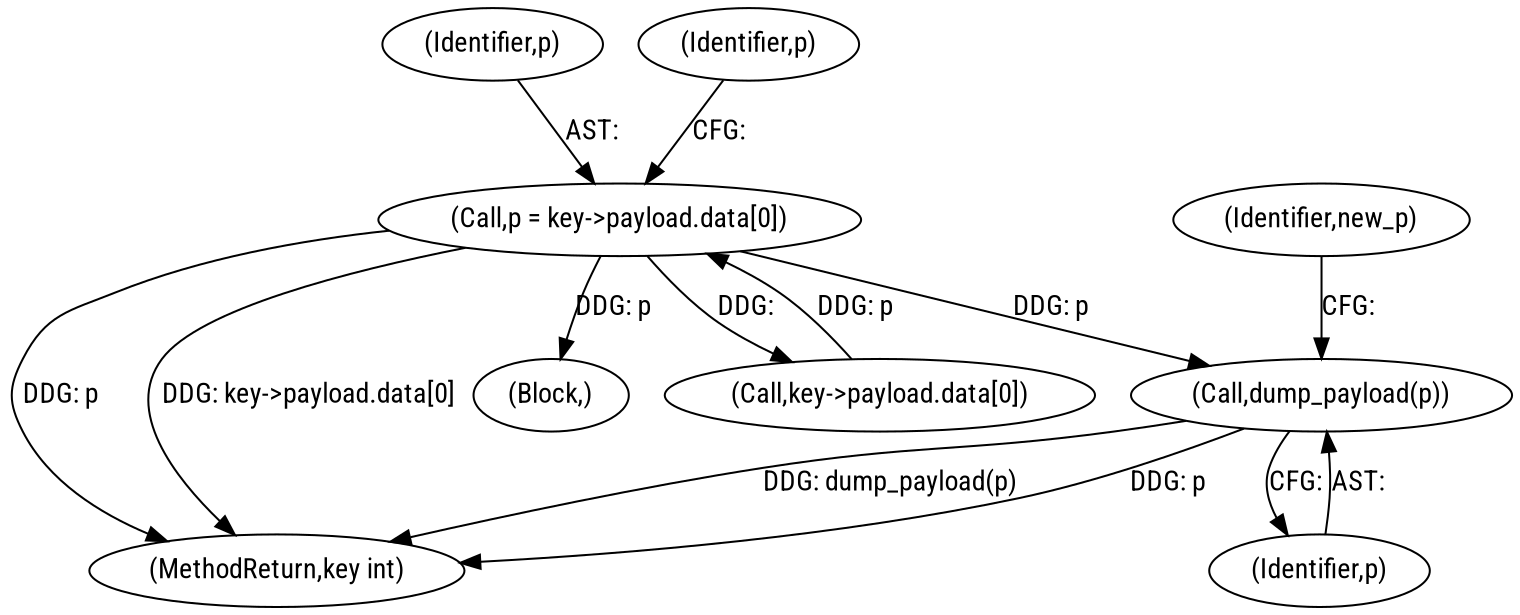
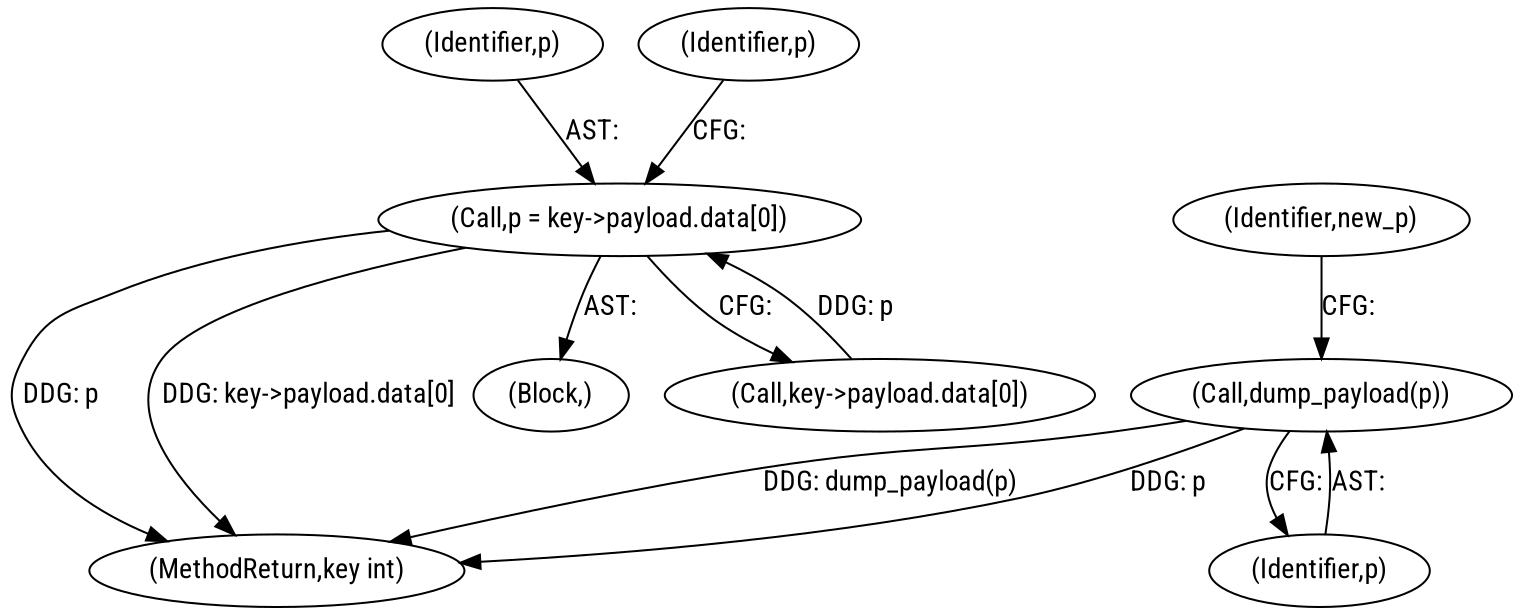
edge "(Call,p = key->payload.data[0])" -> "(Call,dump_payload(p))": removed, label "DDG: p"
edge "(Call,p = key->payload.data[0])" -> "(Block,)": label "DDG: p" -> "AST: "
edge "(Call,p = key->payload.data[0])" -> "(Call,key->payload.data[0])": label "DDG: " -> "CFG: "
